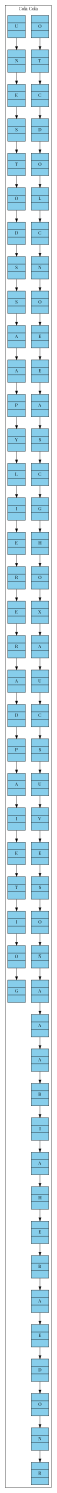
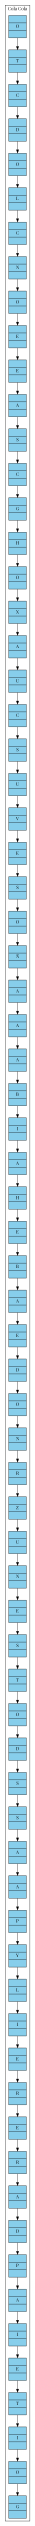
node "Z": added
